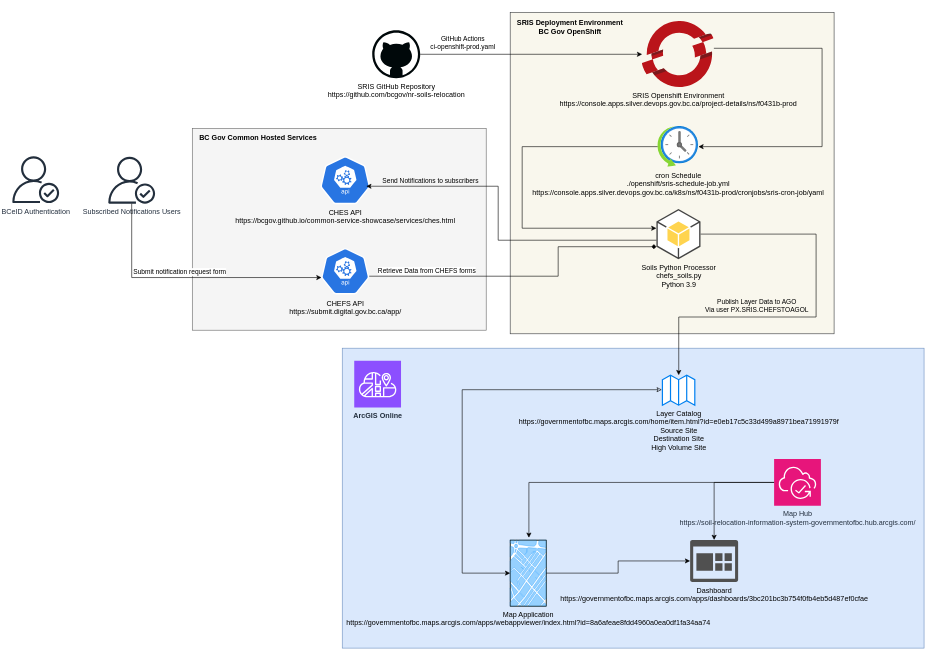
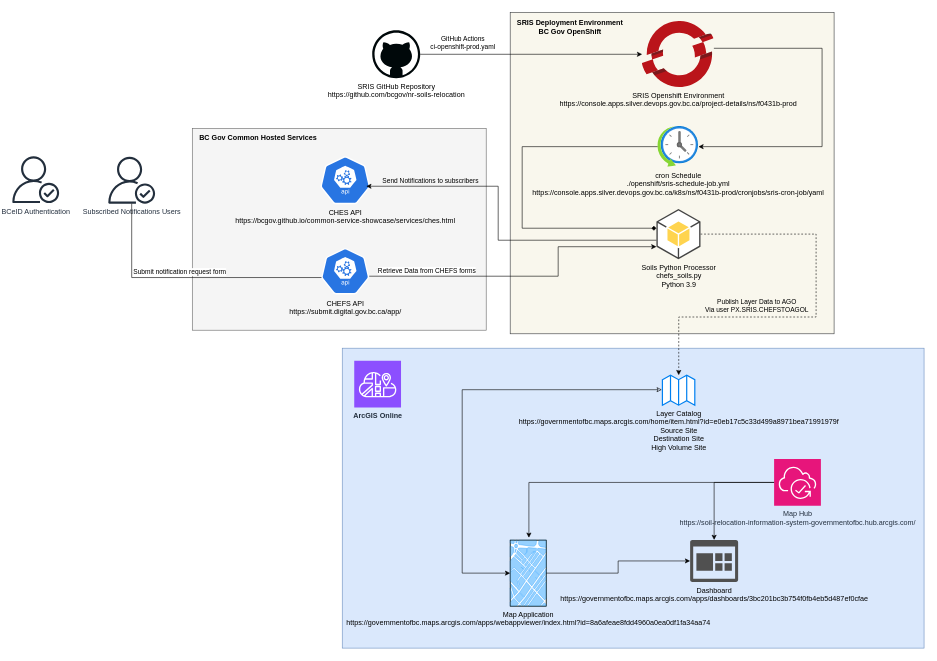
edge "cron Schedule ./openshift/sris-schedule-job.yml https://console.apps.silver.devops.gov.bc.ca/k8s/ns/f0431b-prod/cronjobs/sris-cron-job/yaml" -> "Soils Python Processor chefs_soils.py Python 3.9": arrowhead classic -> diamond
edge "CHEFS API https://submit.digital.gov.bc.ca/app/" -> "Soils Python Processor chefs_soils.py Python 3.9": arrowhead diamond -> classic
edge "Subscribed Notifications Users" -> "CHEFS API https://submit.digital.gov.bc.ca/app/": arrowhead classic -> none
edge "Soils Python Processor chefs_soils.py Python 3.9" -> "Layer Catalog https://governmentofbc.maps.arcgis.com/home/item.html?id=e0eb17c5c33d499a8971bea71991979f Source Site Destination Site High Volume Site": style solid -> dashed
